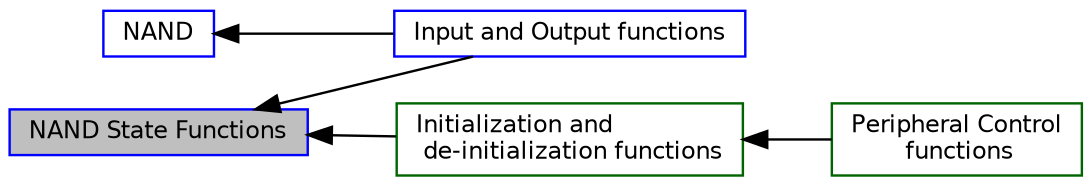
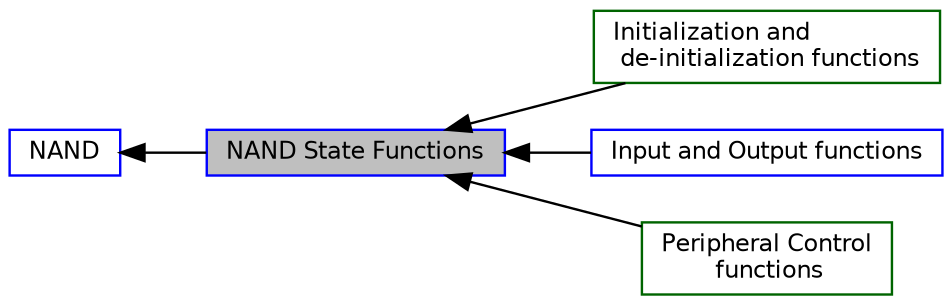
edge "Input and Output functions" -> "NAND": now "NAND State Functions" -> "NAND"
edge "Peripheral Control functions" -> "Initialization and de-initialization functions": now "Peripheral Control functions" -> "NAND State Functions"
